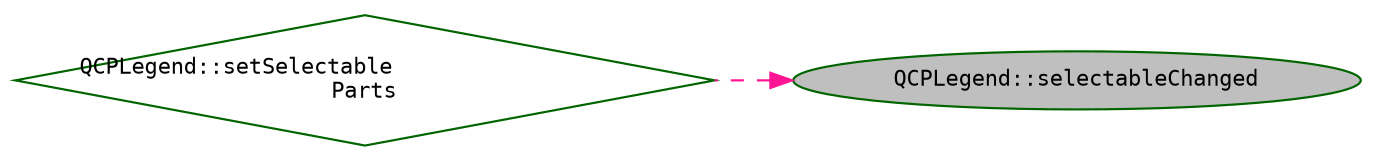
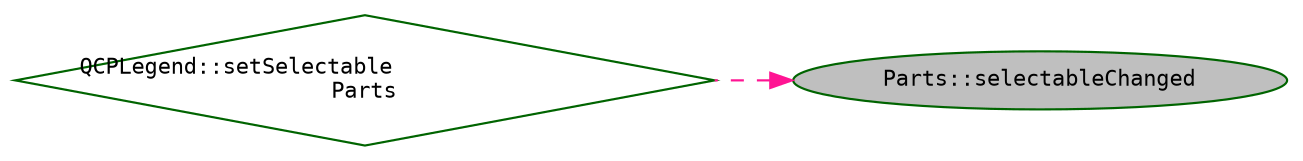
node "QCPLegend::selectableChanged": label "QCPLegend::selectableChanged" -> "Parts::selectableChanged"
